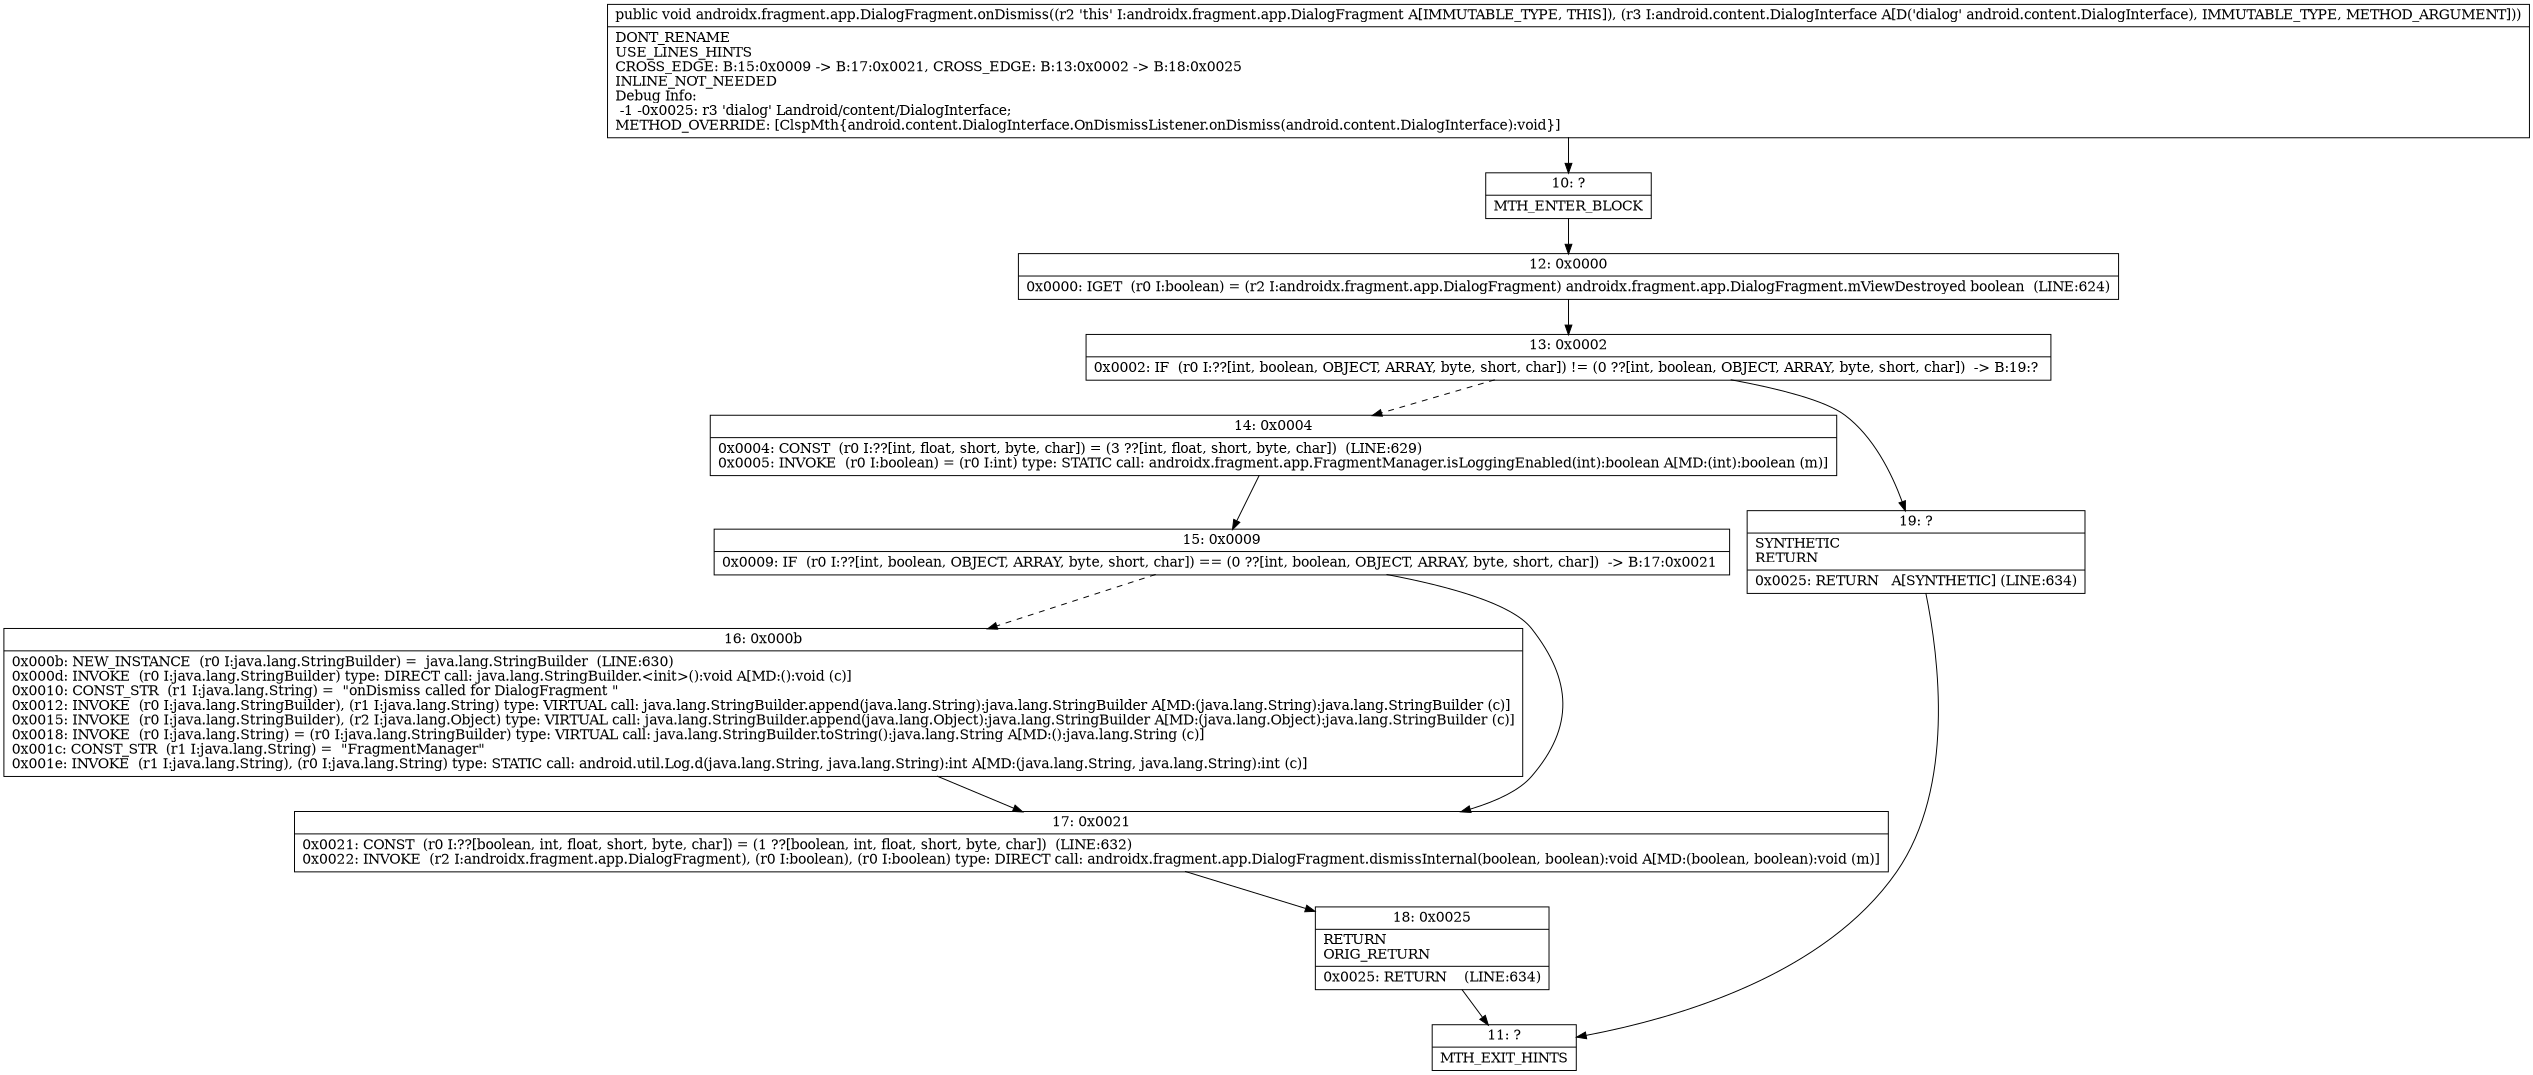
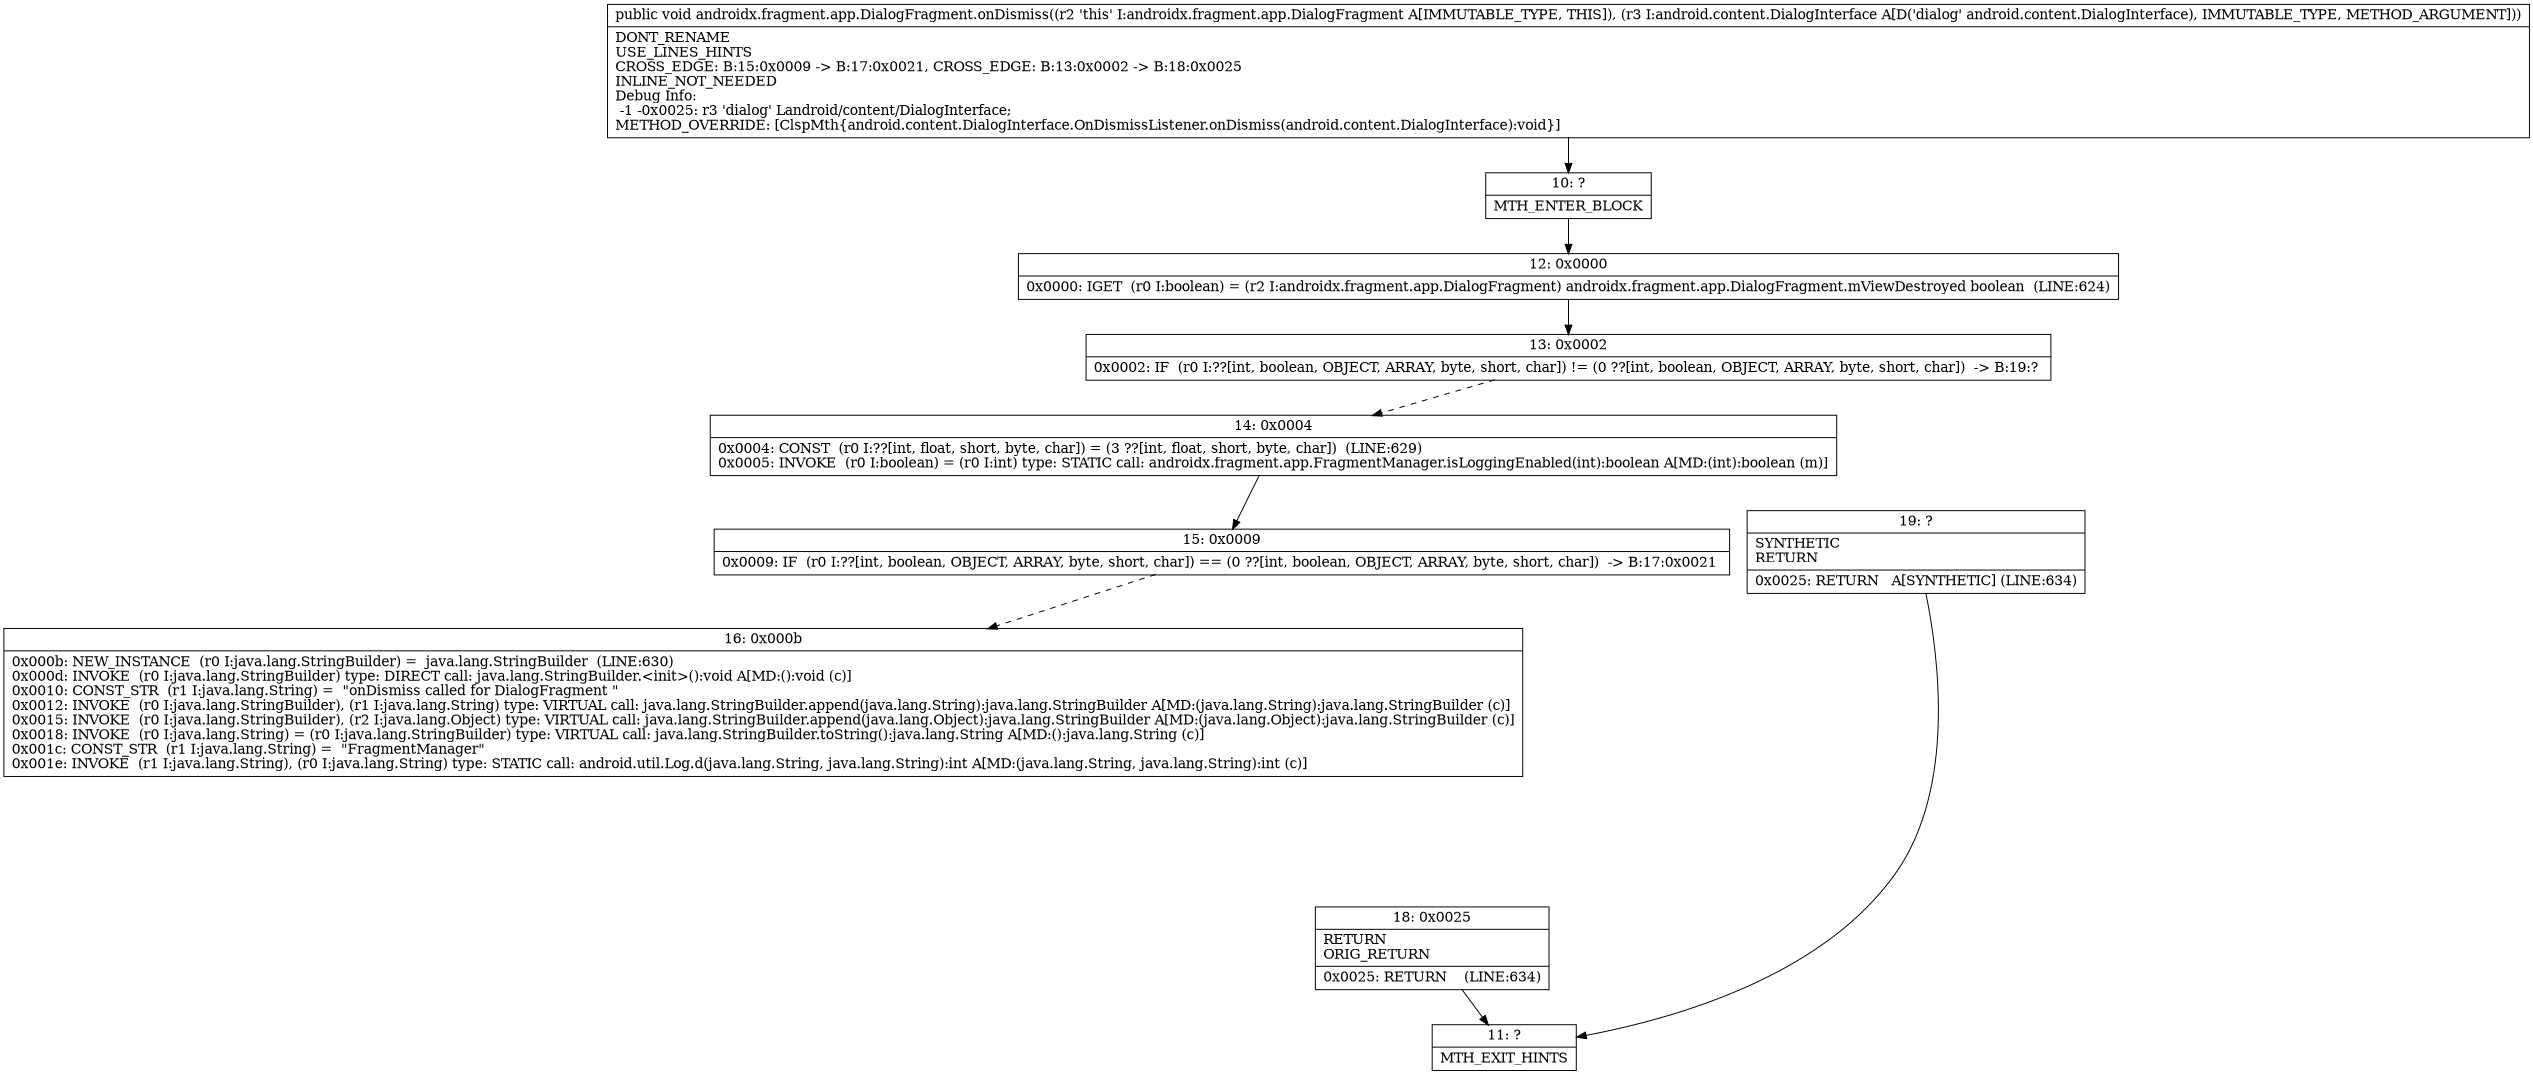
edge "13: 0x0002" -> "19: ?": removed
node "17: 0x0021": removed
